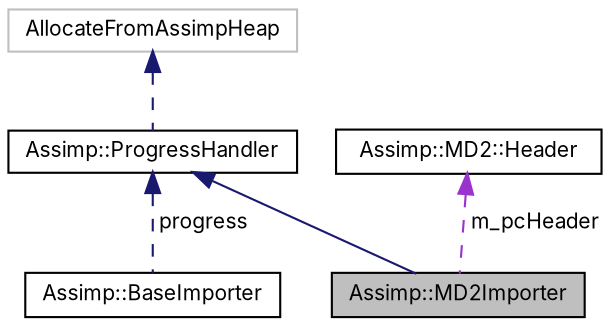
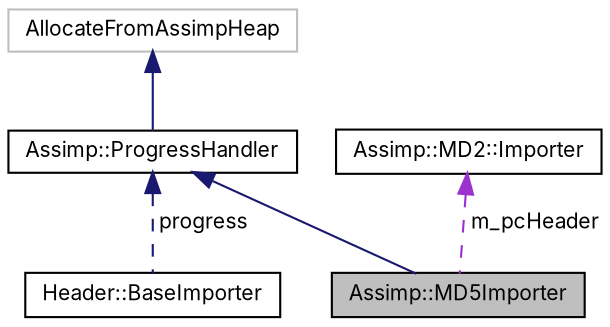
edge "Assimp::ProgressHandler" -> "AllocateFromAssimpHeap": style dashed -> solid
node "Assimp::MD2::Header": label "Assimp::MD2::Header" -> "Assimp::MD2::Importer"
node "Assimp::BaseImporter": label "Assimp::BaseImporter" -> "Header::BaseImporter"
node "Assimp::MD2Importer": label "Assimp::MD2Importer" -> "Assimp::MD5Importer"
